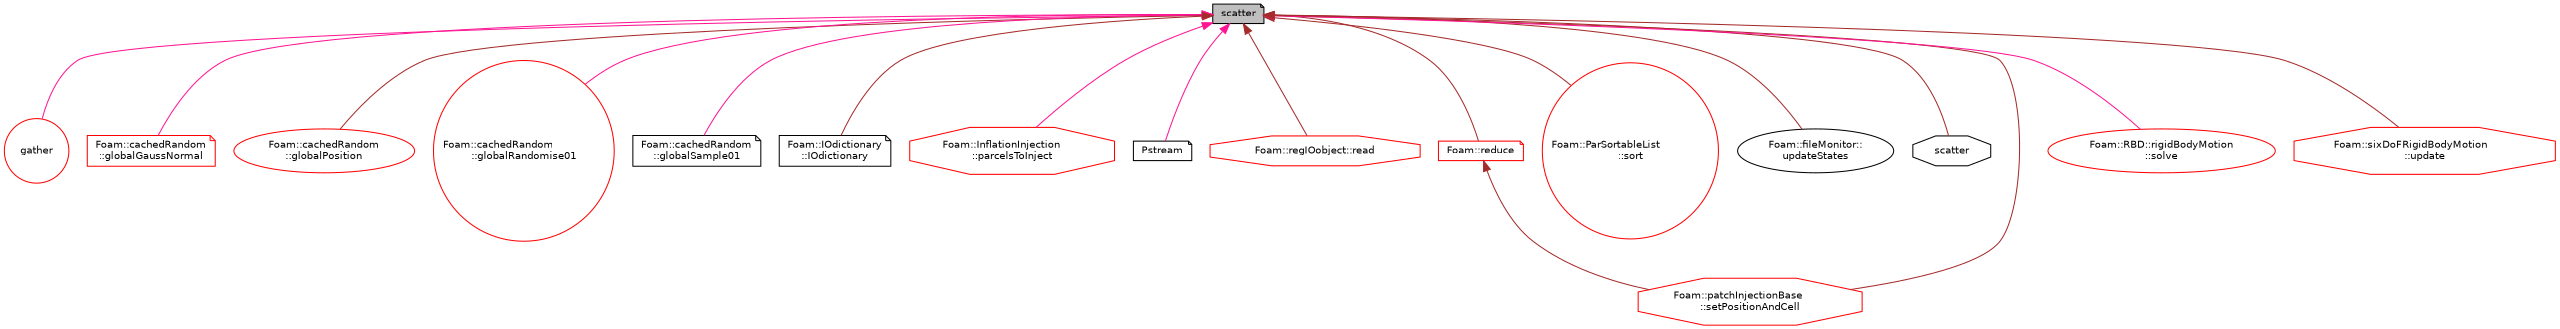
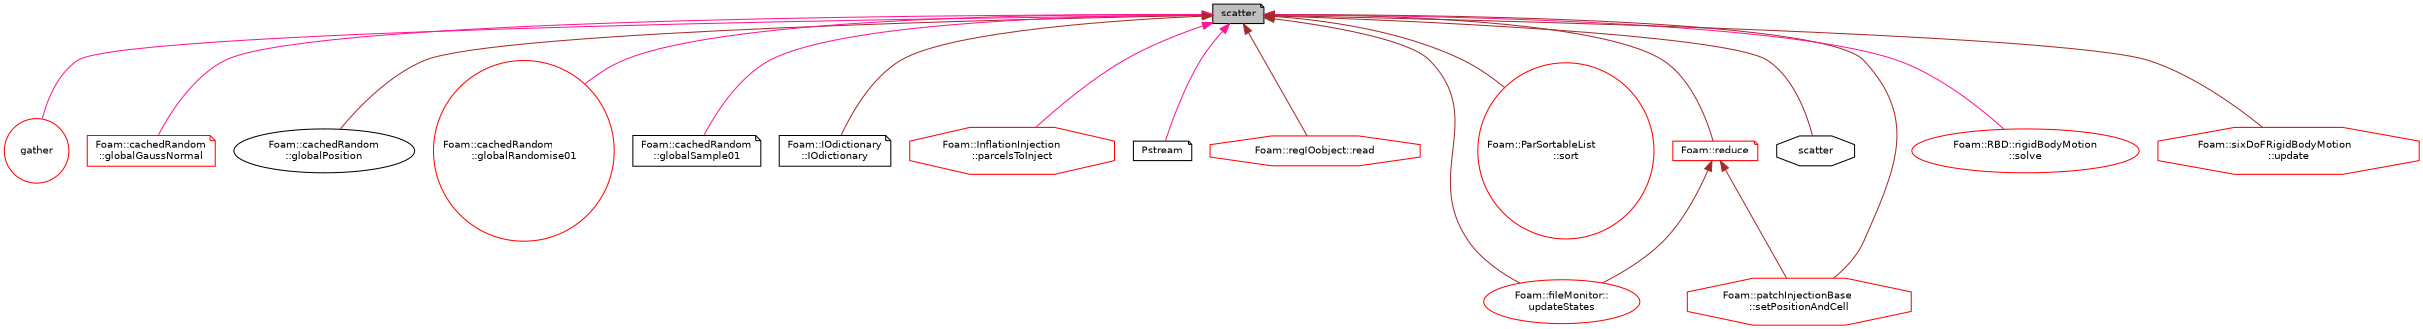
node "Foam::cachedRandom ::globalPosition": color red -> black
node "Foam::fileMonitor:: updateStates": color black -> red
edge "Foam::fileMonitor:: updateStates" -> "Foam::reduce": added
